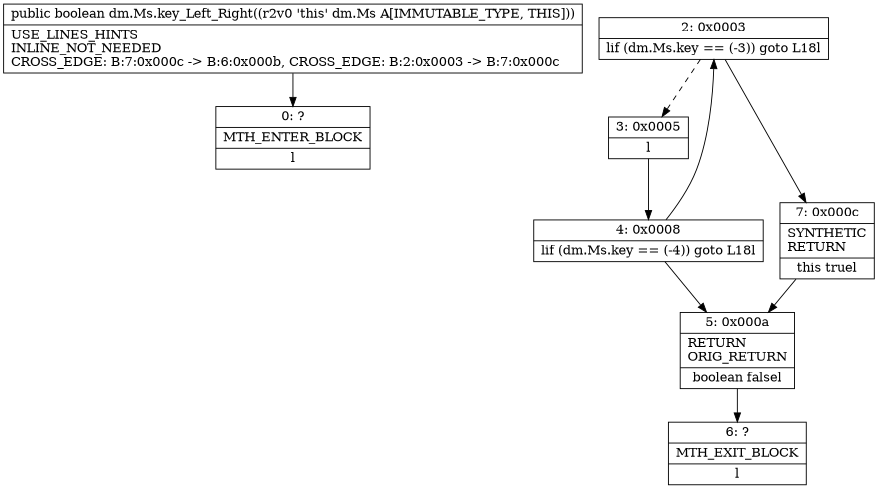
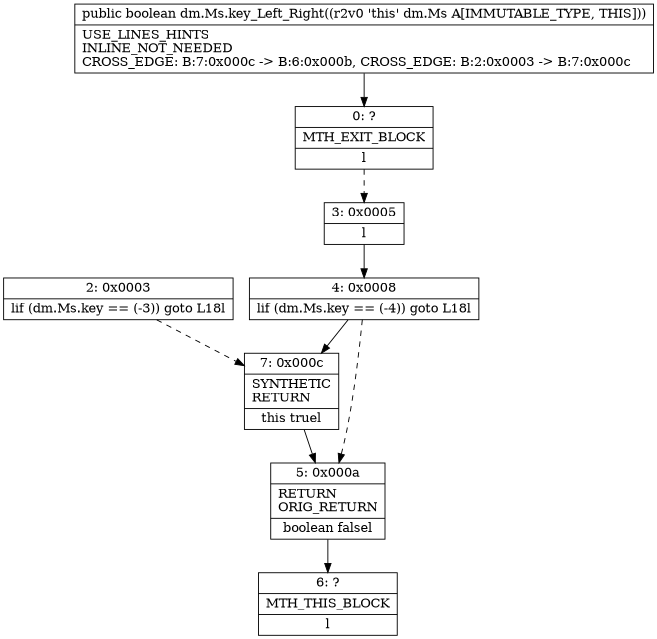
edge "2: 0x0003" -> "3: 0x0005": now "0: ?" -> "3: 0x0005"
edge "2: 0x0003" -> "7: 0x000c": style solid -> dashed
node "0: ?": text "MTH_ENTER_BLOCK" -> "MTH_EXIT_BLOCK"
edge "4: 0x0008" -> "2: 0x0003": now "4: 0x0008" -> "7: 0x000c"
edge "4: 0x0008" -> "5: 0x000a": style solid -> dashed
node "6: ?": text "MTH_EXIT_BLOCK" -> "MTH_THIS_BLOCK"
